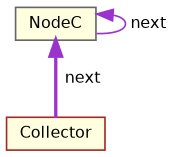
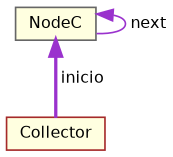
edge "Collector" -> "NodeC": label " next" -> " inicio"
